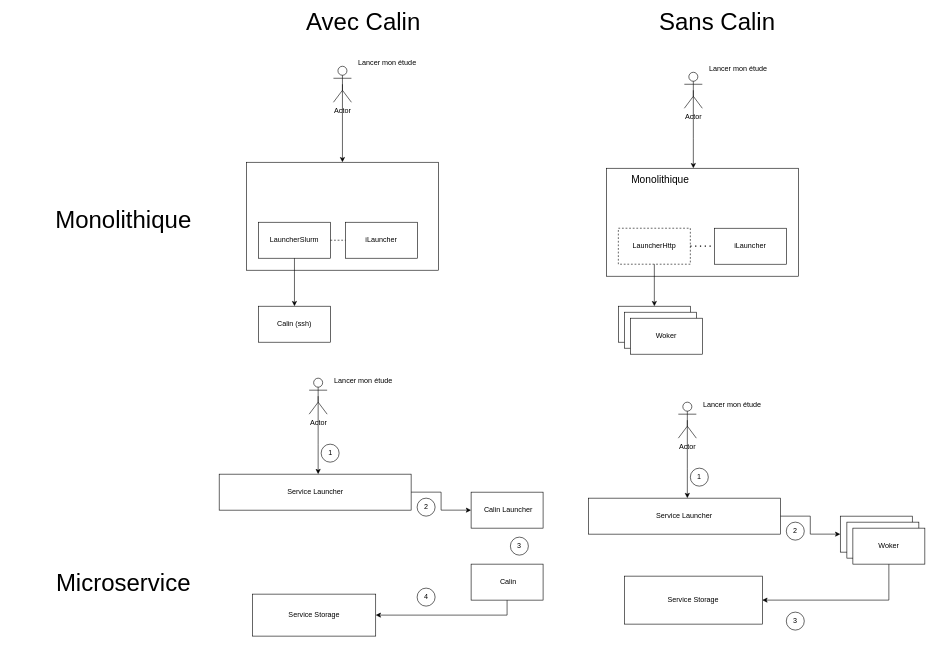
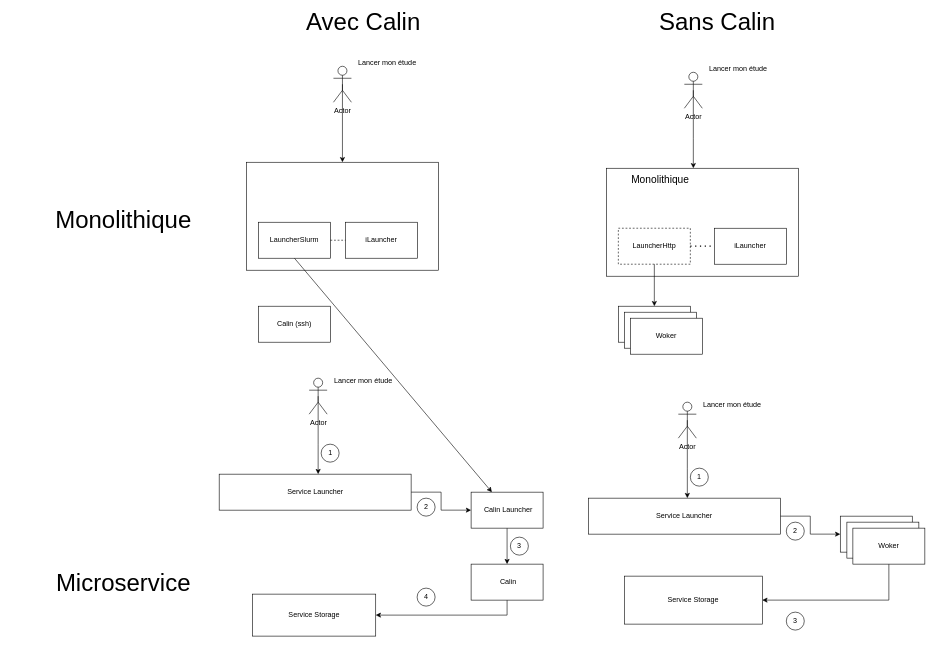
edge "LauncherSlurm" -> "Calin (ssh)": now "LauncherSlurm" -> "Calin Launcher"
edge "Calin Launcher" -> "Calin": added
